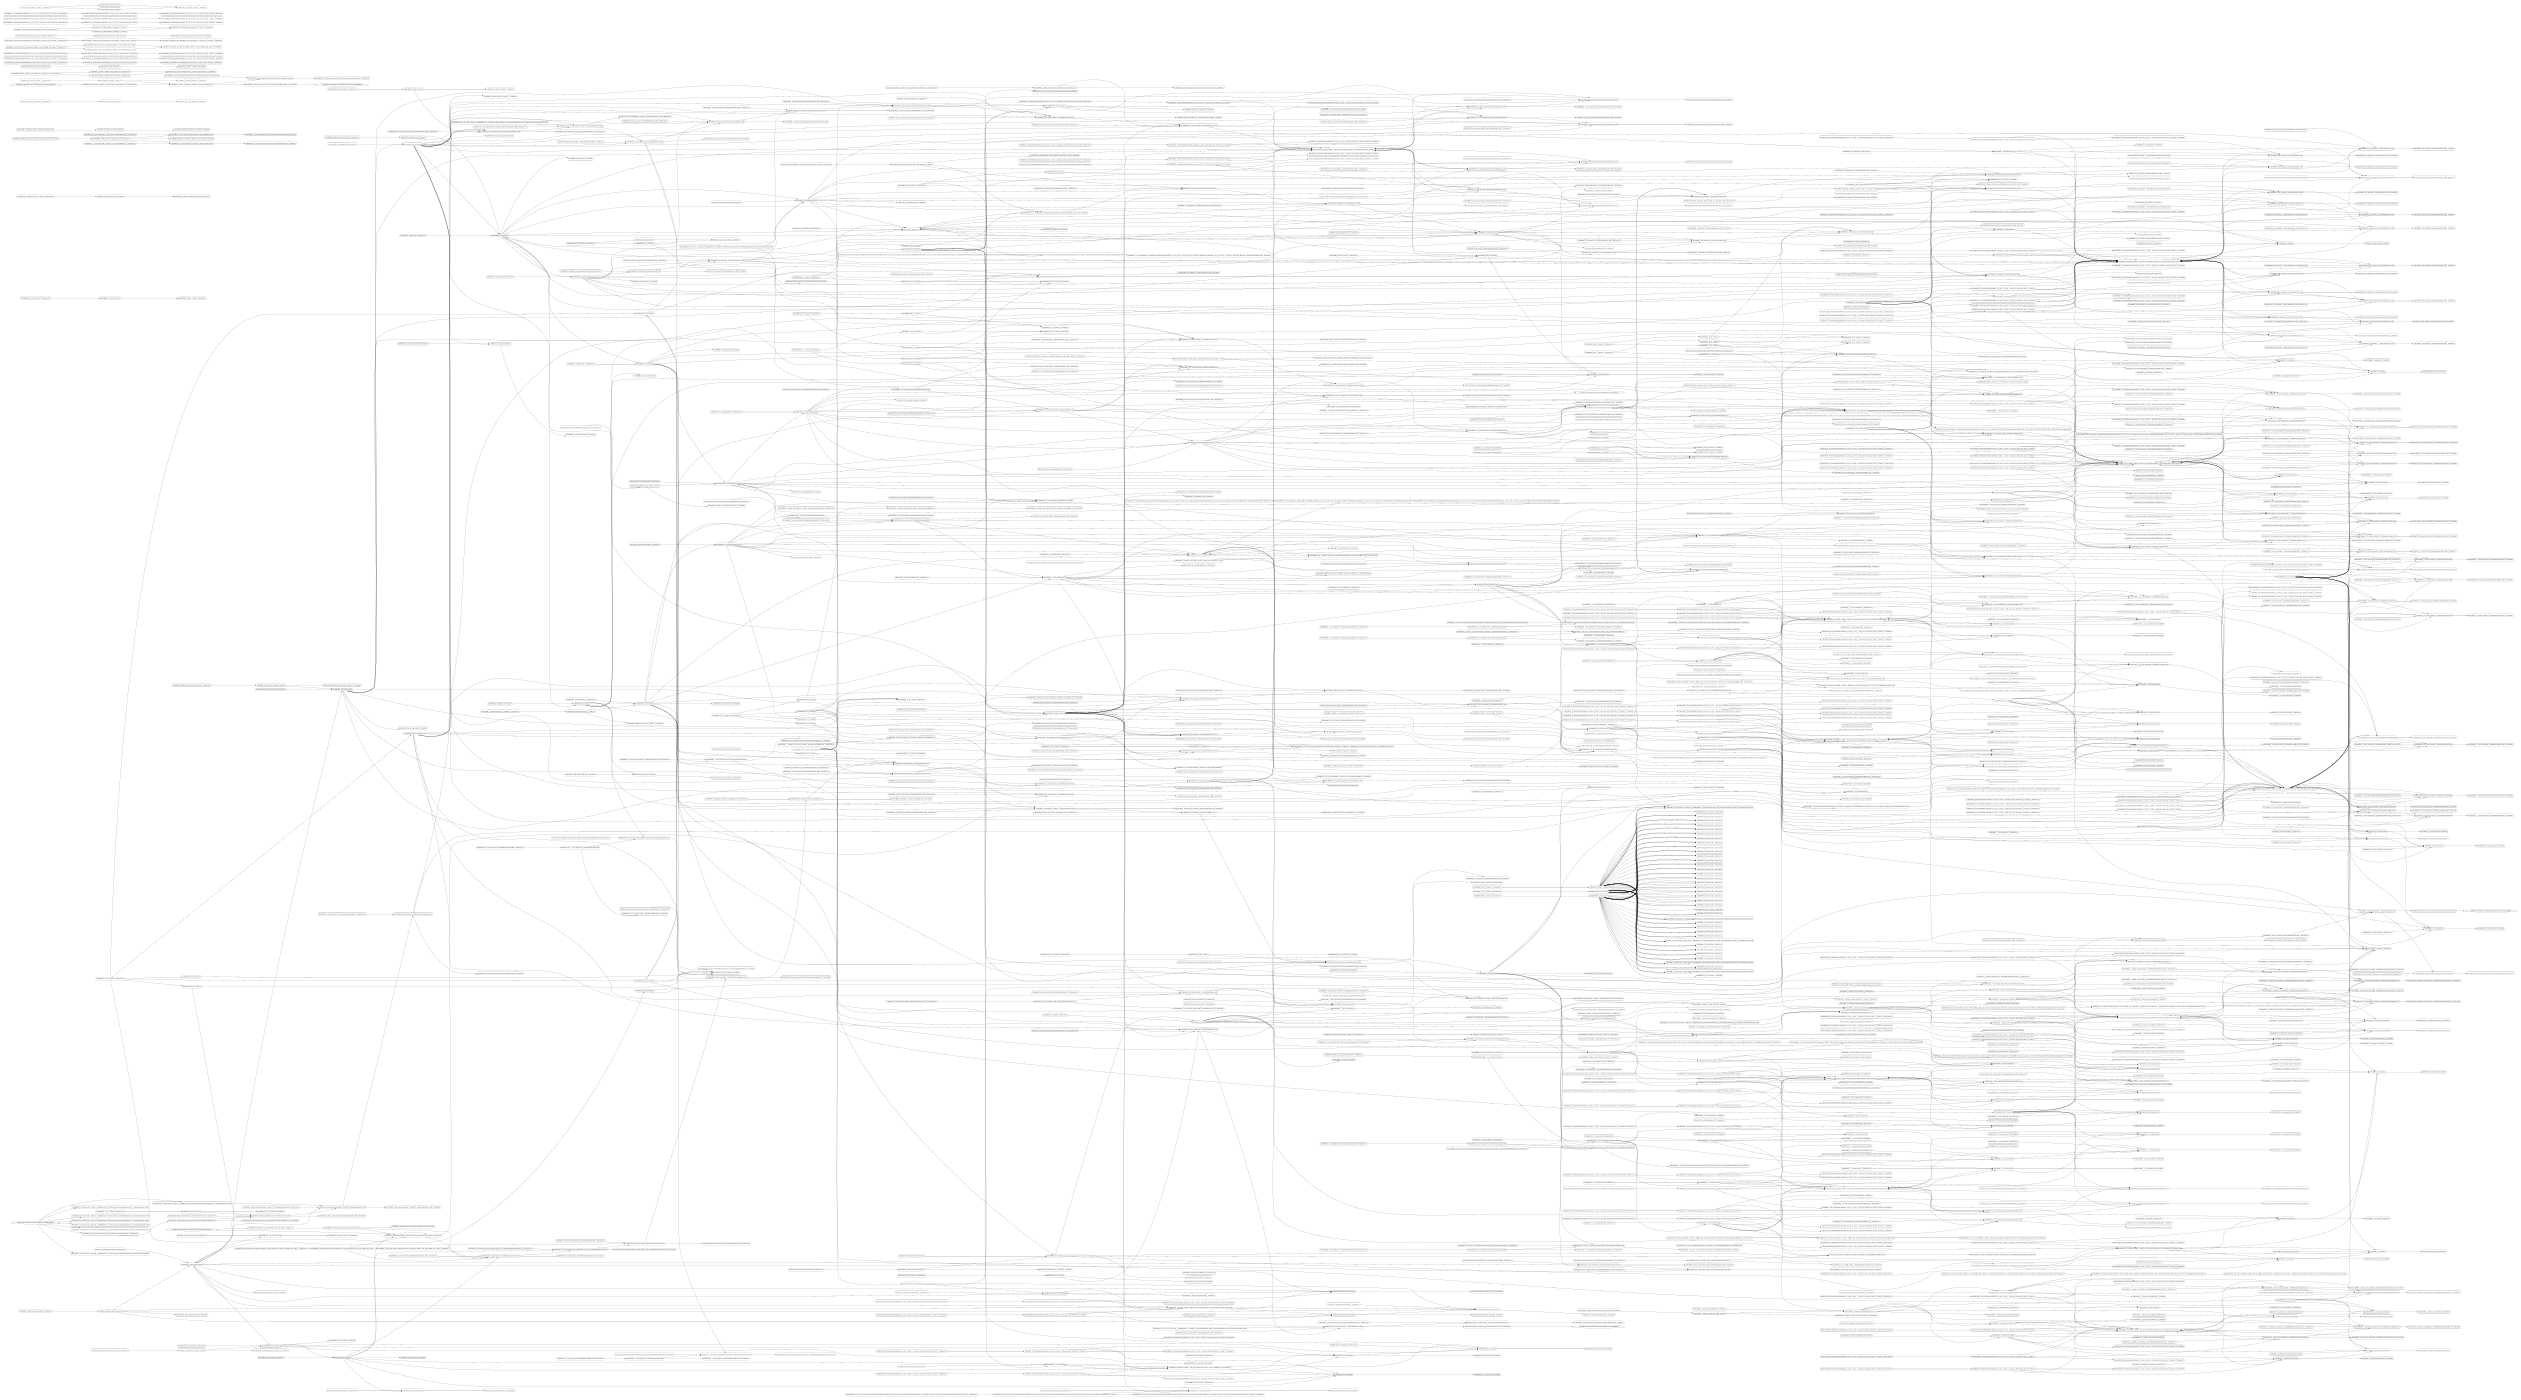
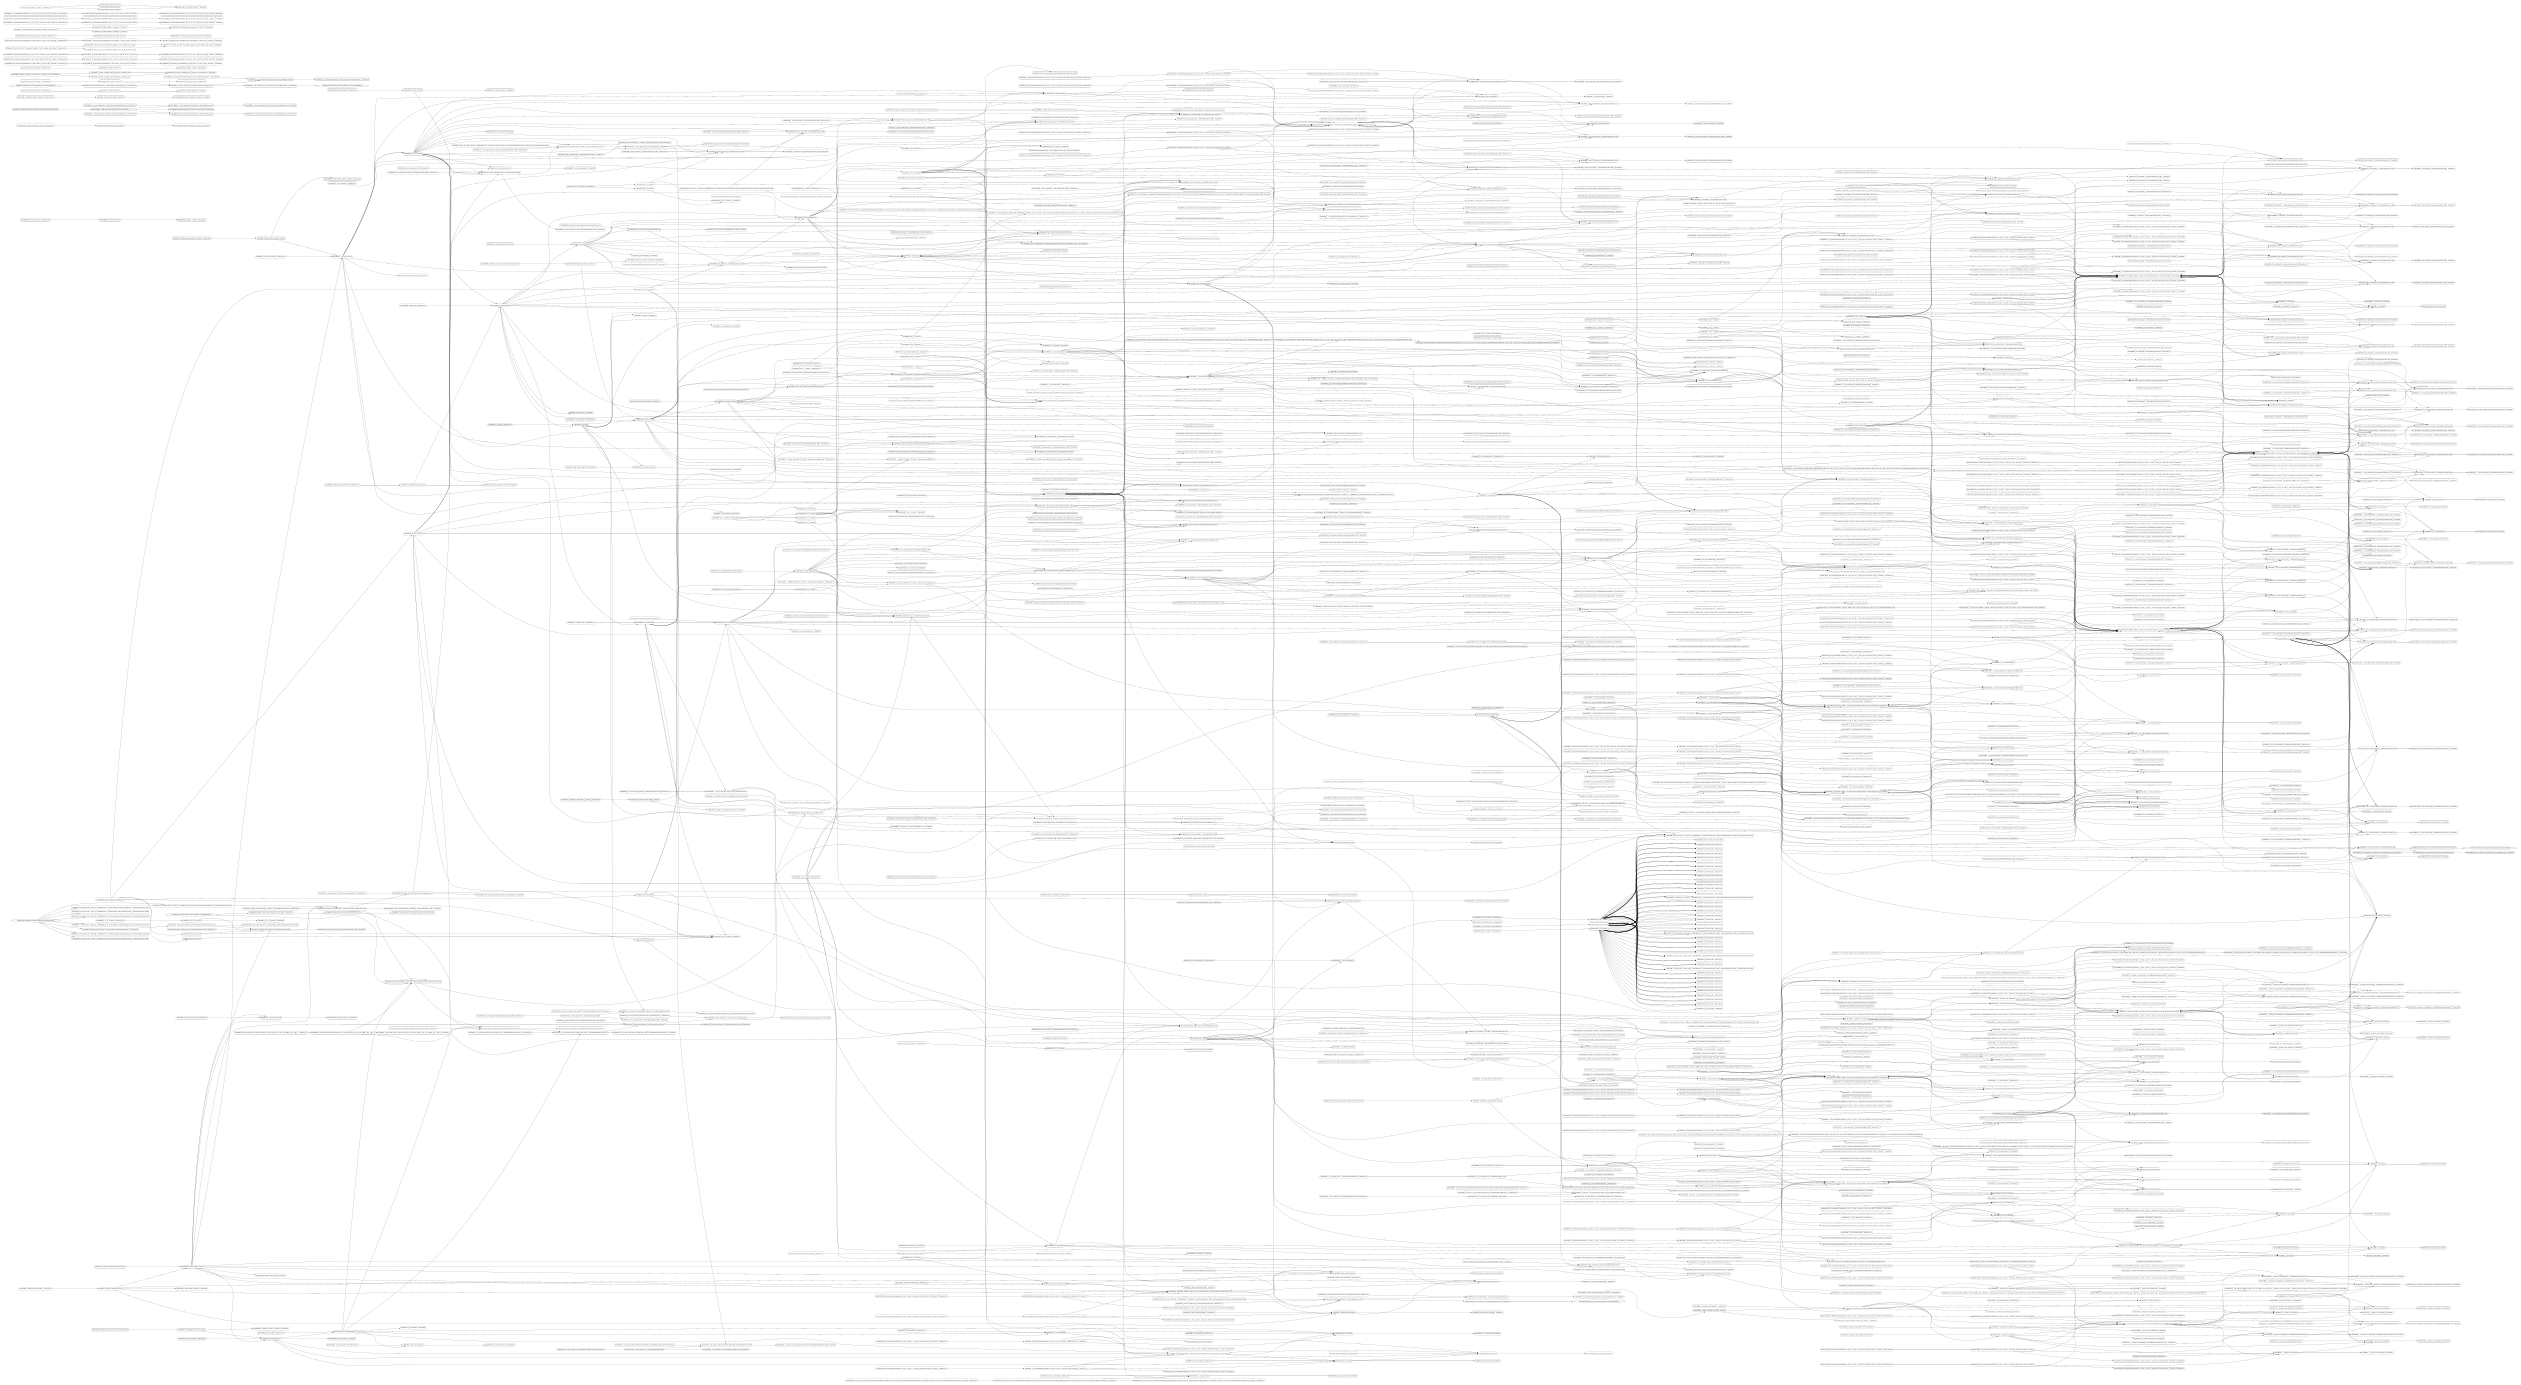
node "CE0x5a0f790": removed
node "CE0x59b2240": added
